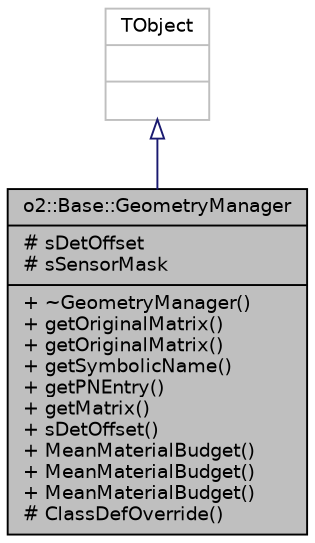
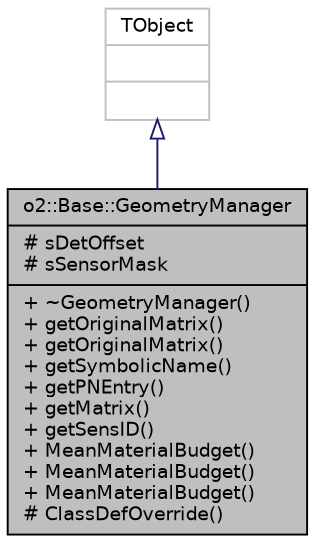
node "o2::Base::GeometryManager": text "+ sDetOffset()" -> "+ getSensID()"
